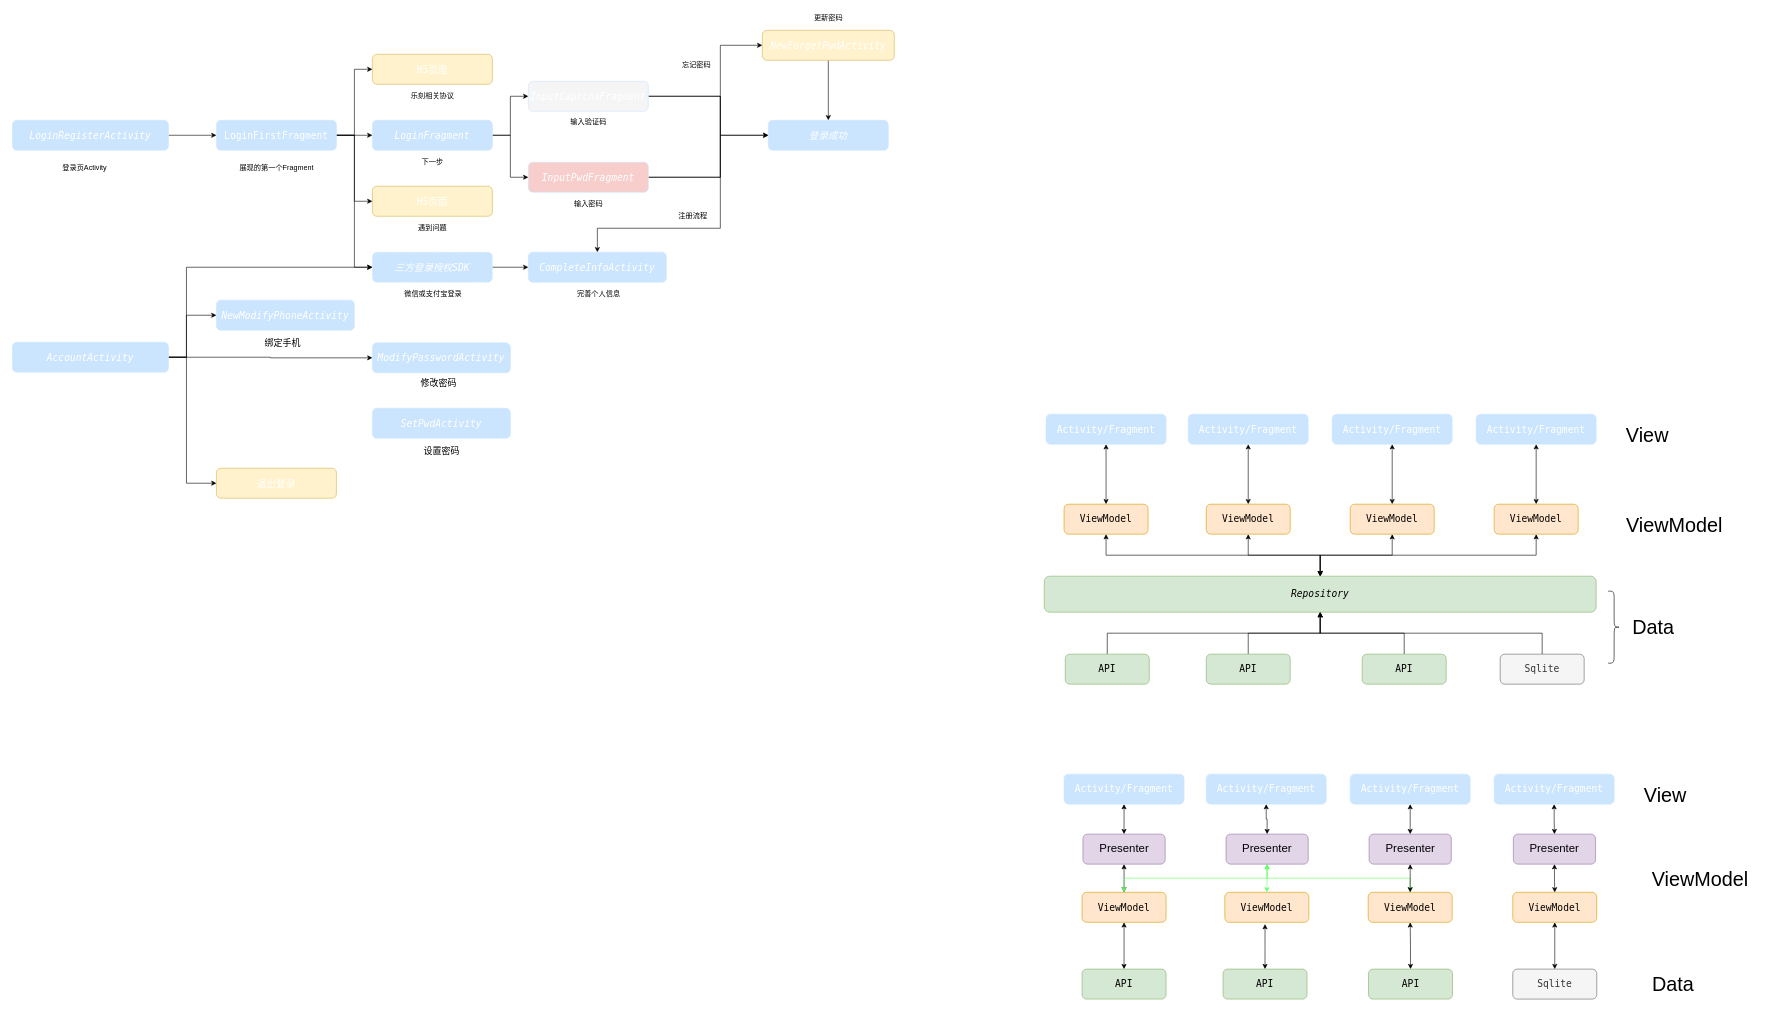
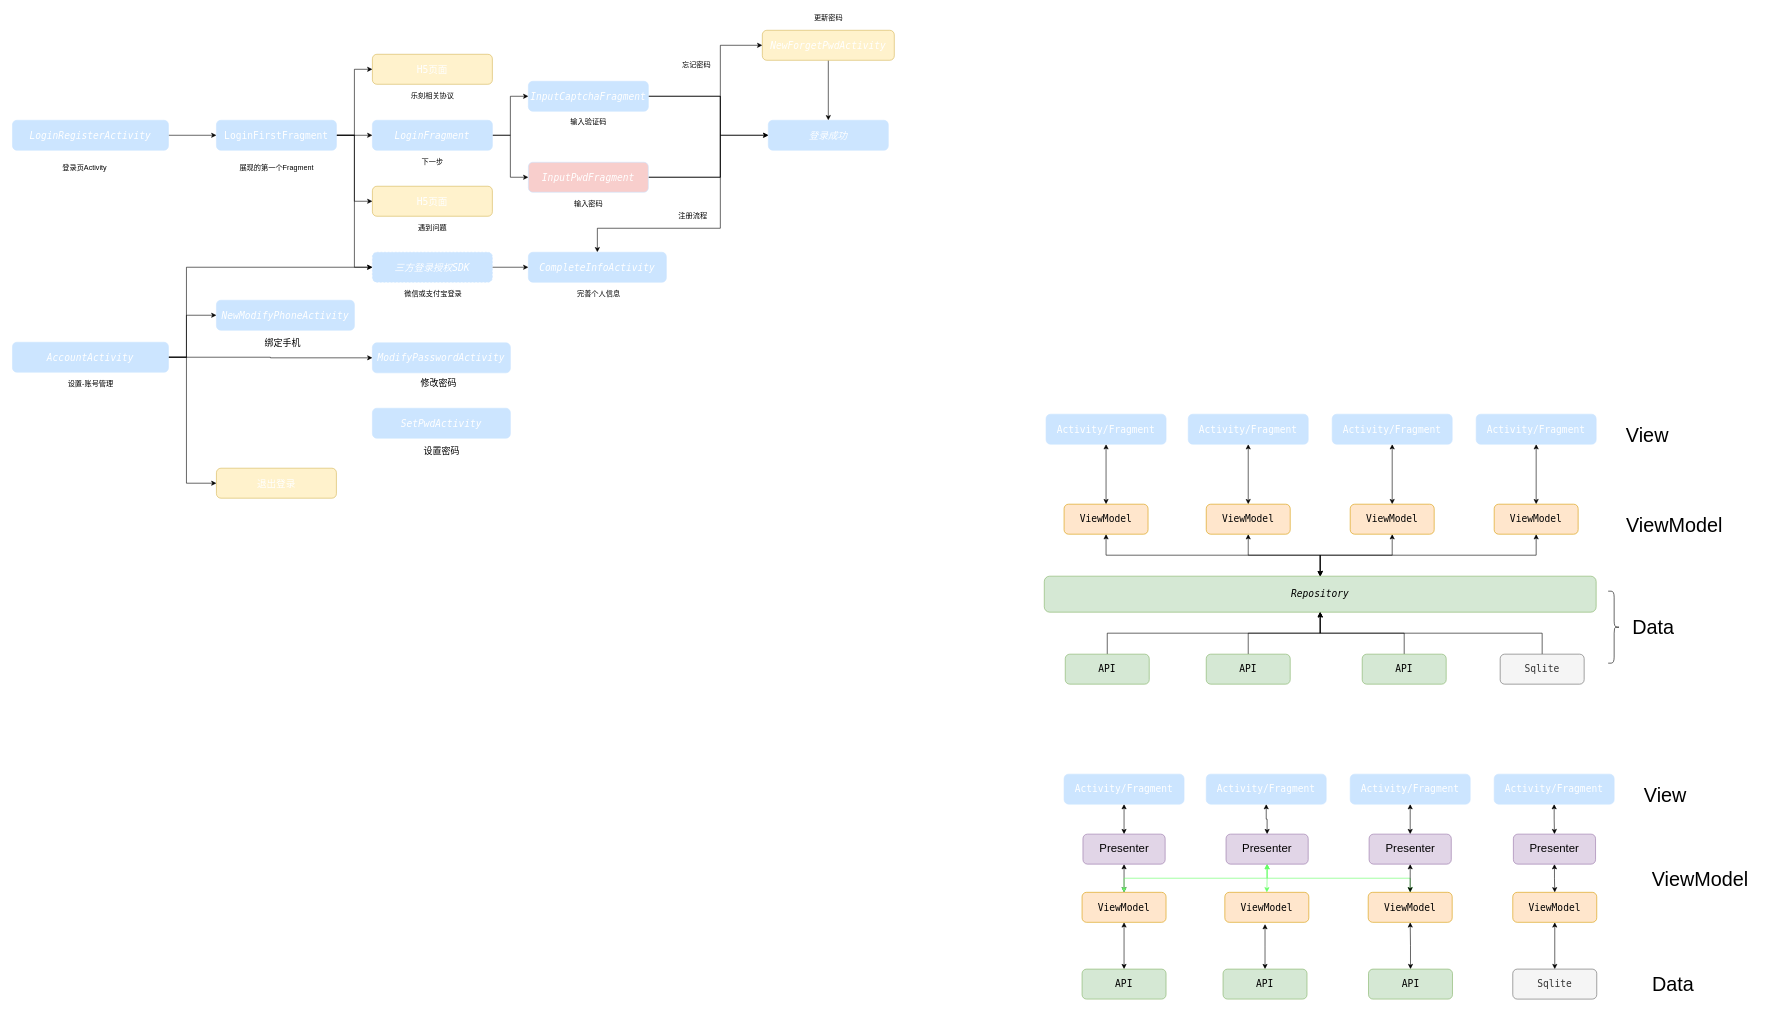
node "InputCaptchaFragment": fillcolor #f5f5f5 -> #cce5ff
node "设置-账号管理": added
